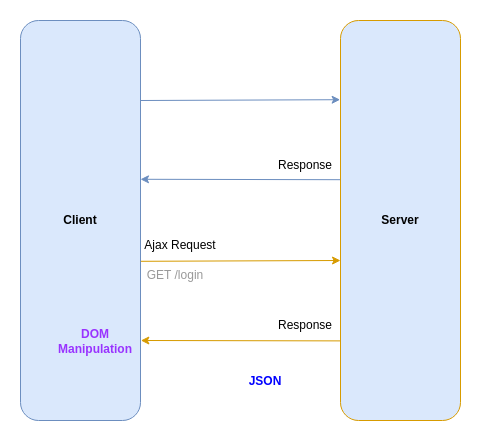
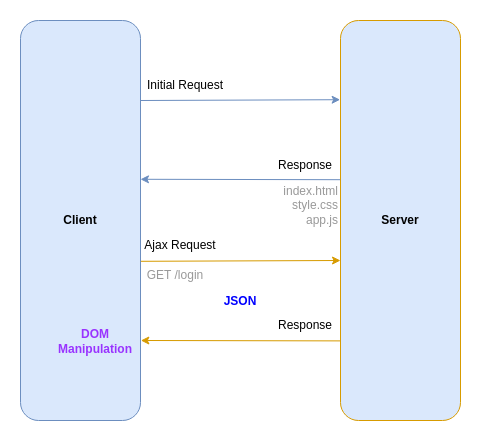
node "Initial Request": added
node "index.html style.css app.js": added
node "JSON": moved (266, 382) -> (241, 302)
